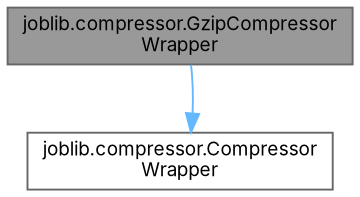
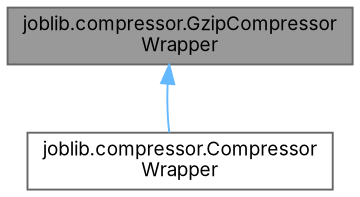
edge "joblib.compressor.GzipCompressor Wrapper" -> "joblib.compressor.Compressor Wrapper": reversed
